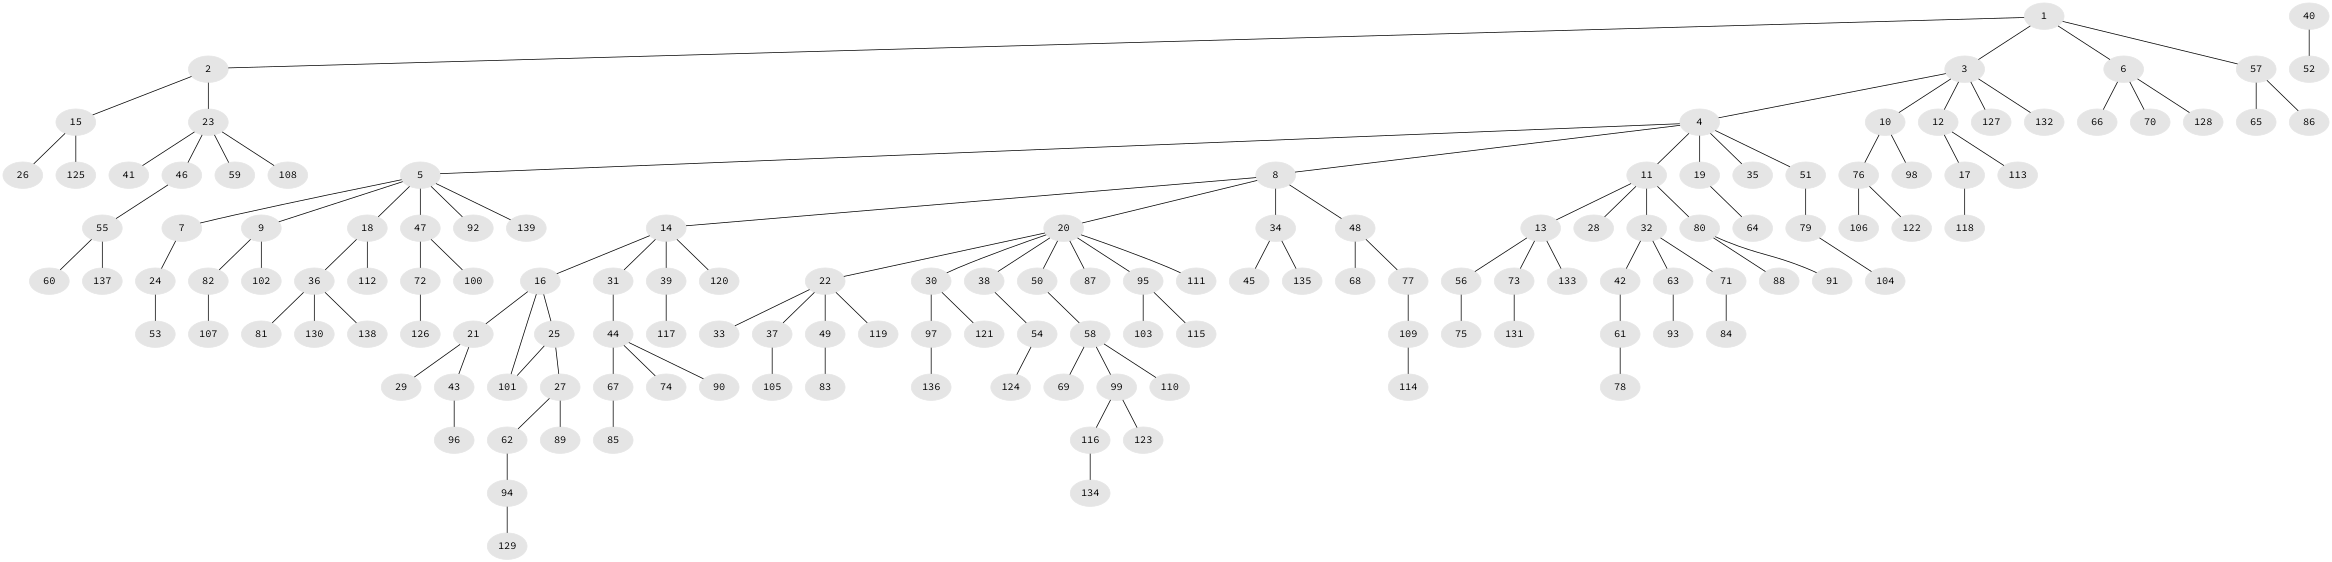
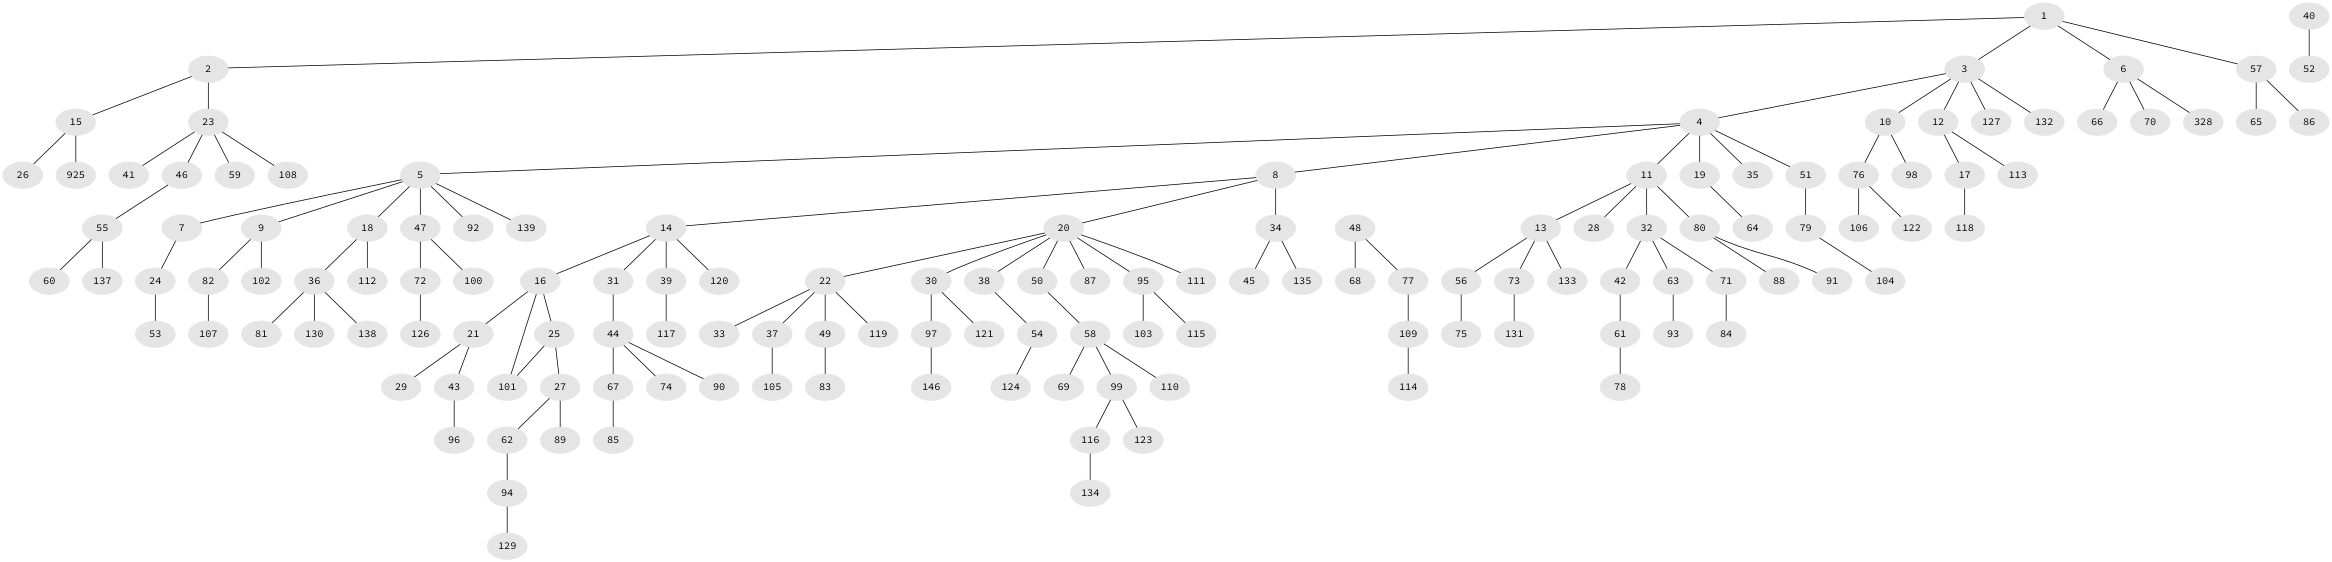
node "128": label "128" -> "328"
node "125": label "125" -> "925"
edge "8" -- "48": removed
node "136": label "136" -> "146"
